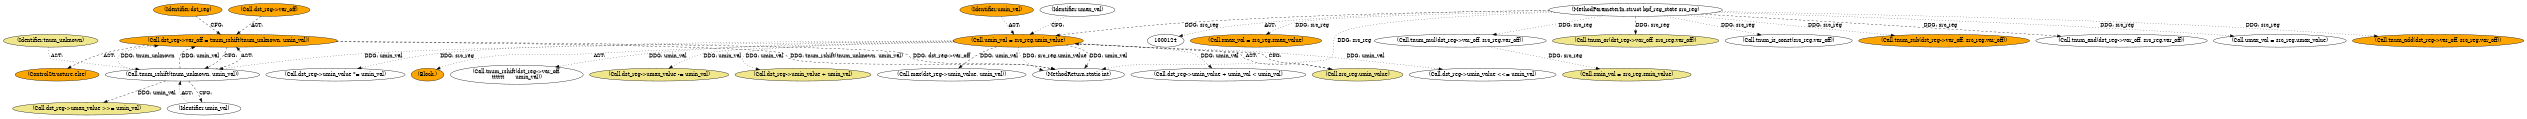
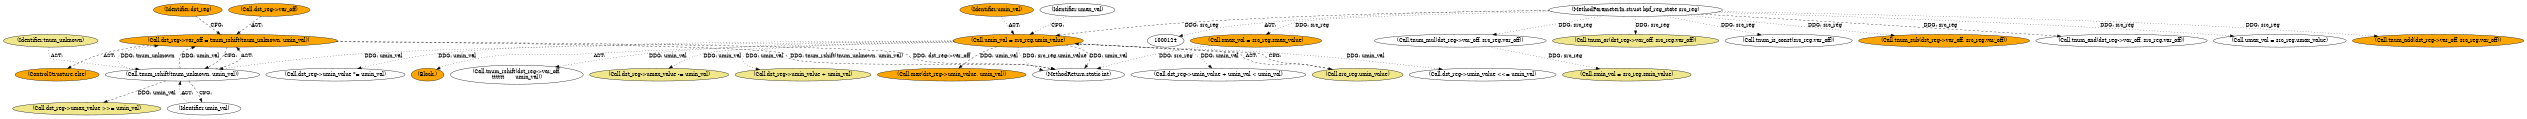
edge "(MethodParameterIn,struct bpf_reg_state src_reg)" -> "(Call,tnum_or(dst_reg->var_off, src_reg.var_off))": style dashed -> dotted
edge "(MethodParameterIn,struct bpf_reg_state src_reg)" -> "(MethodReturn,static int)": now "(Call,smax_val = src_reg.smax_value)" -> "(MethodReturn,static int)"
edge "(Call,umin_val = src_reg.umin_value)" -> "(Call,dst_reg->umin_value *= umin_val)": label "DDG: src_reg" -> "DDG: umin_val"
node "(Call,max(dst_reg->umin_value, umin_val))": fillcolor white -> orange
